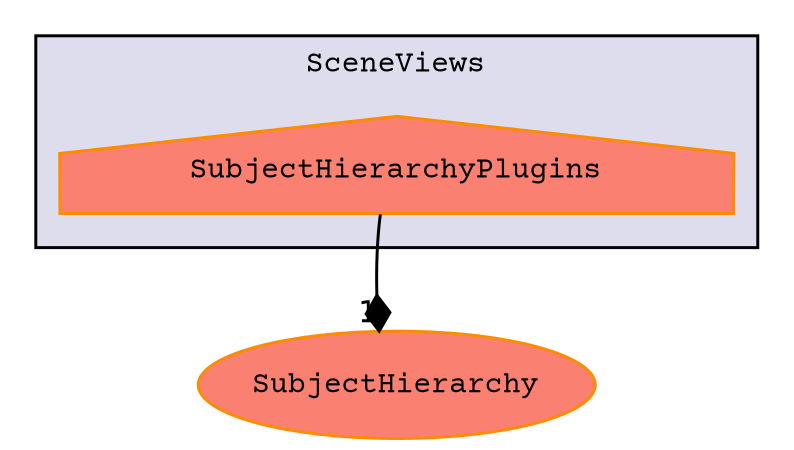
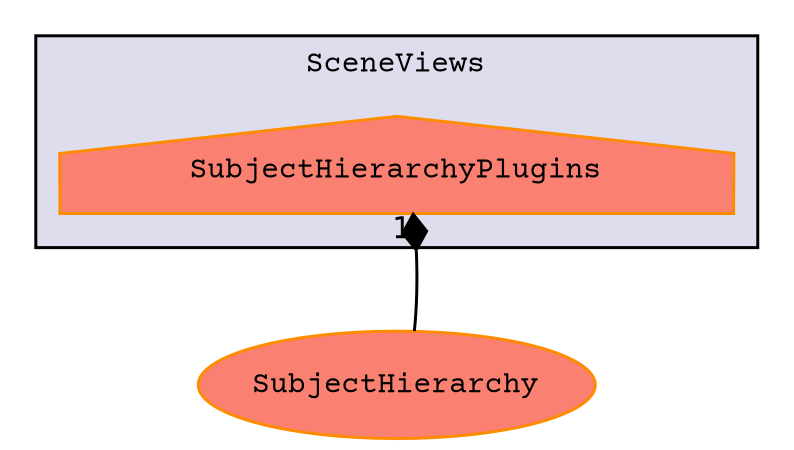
edge "SubjectHierarchyPlugins" -> "SubjectHierarchy": reversed
